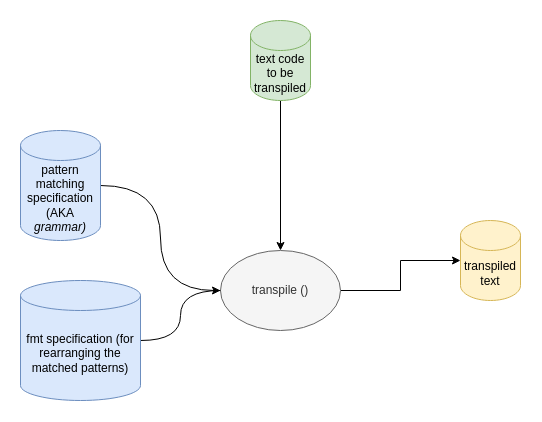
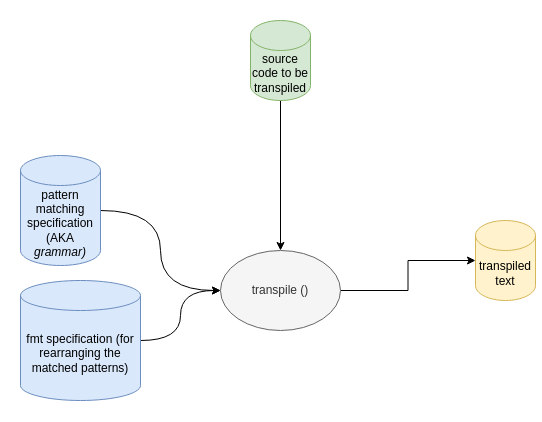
node "text code to be transpiled": label "text code to be transpiled" -> "source code to be transpiled"
node "pattern matching specification (AKA grammar)": moved (61, 186) -> (61, 211)
node "transpiled text": moved (491, 261) -> (506, 261)
edge "transpile ()" -- "fmt specification (for rearranging the matched patterns)": arrowhead none -> classic
